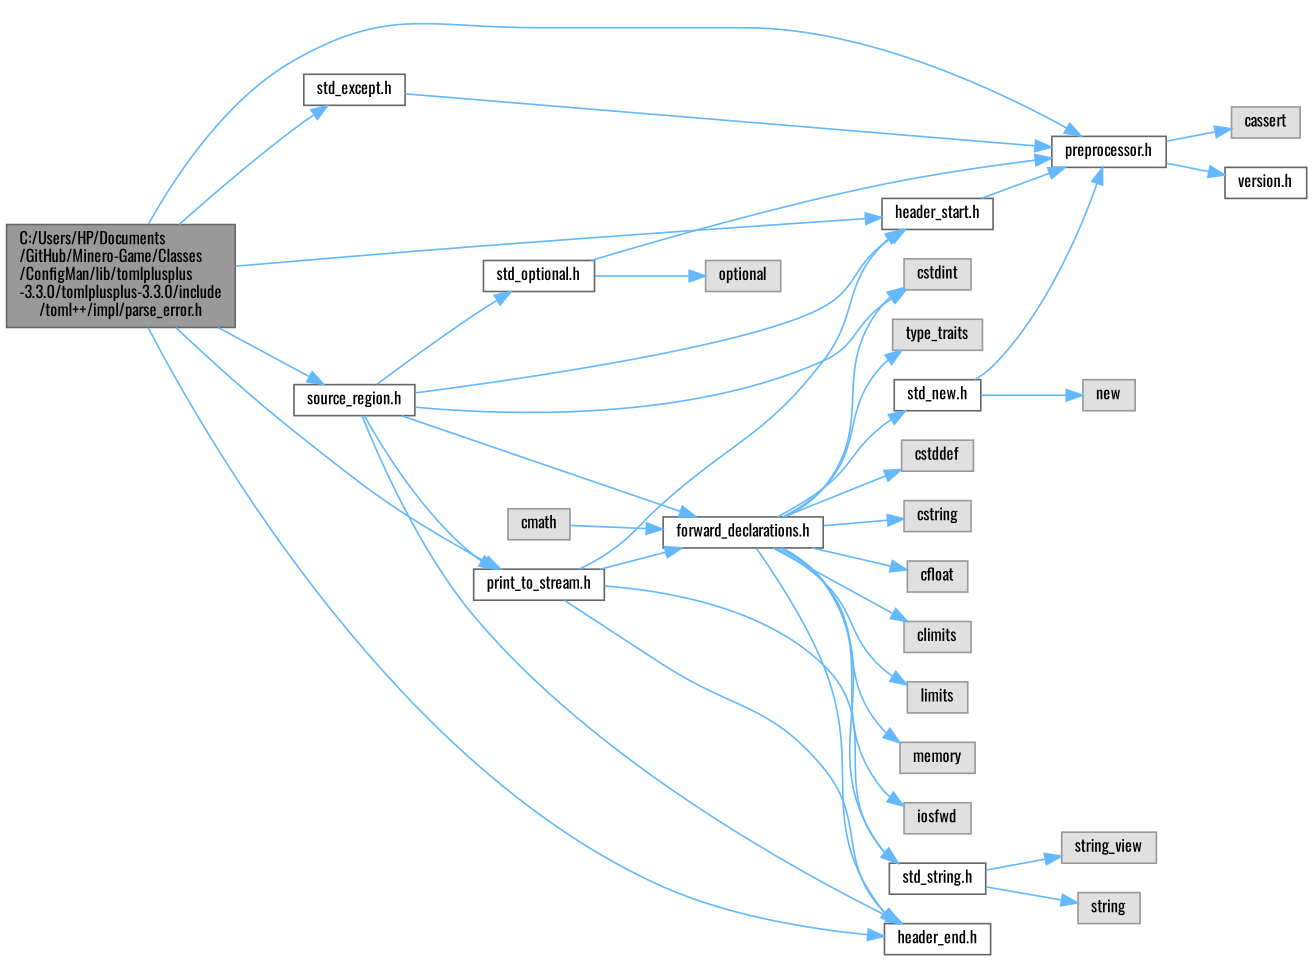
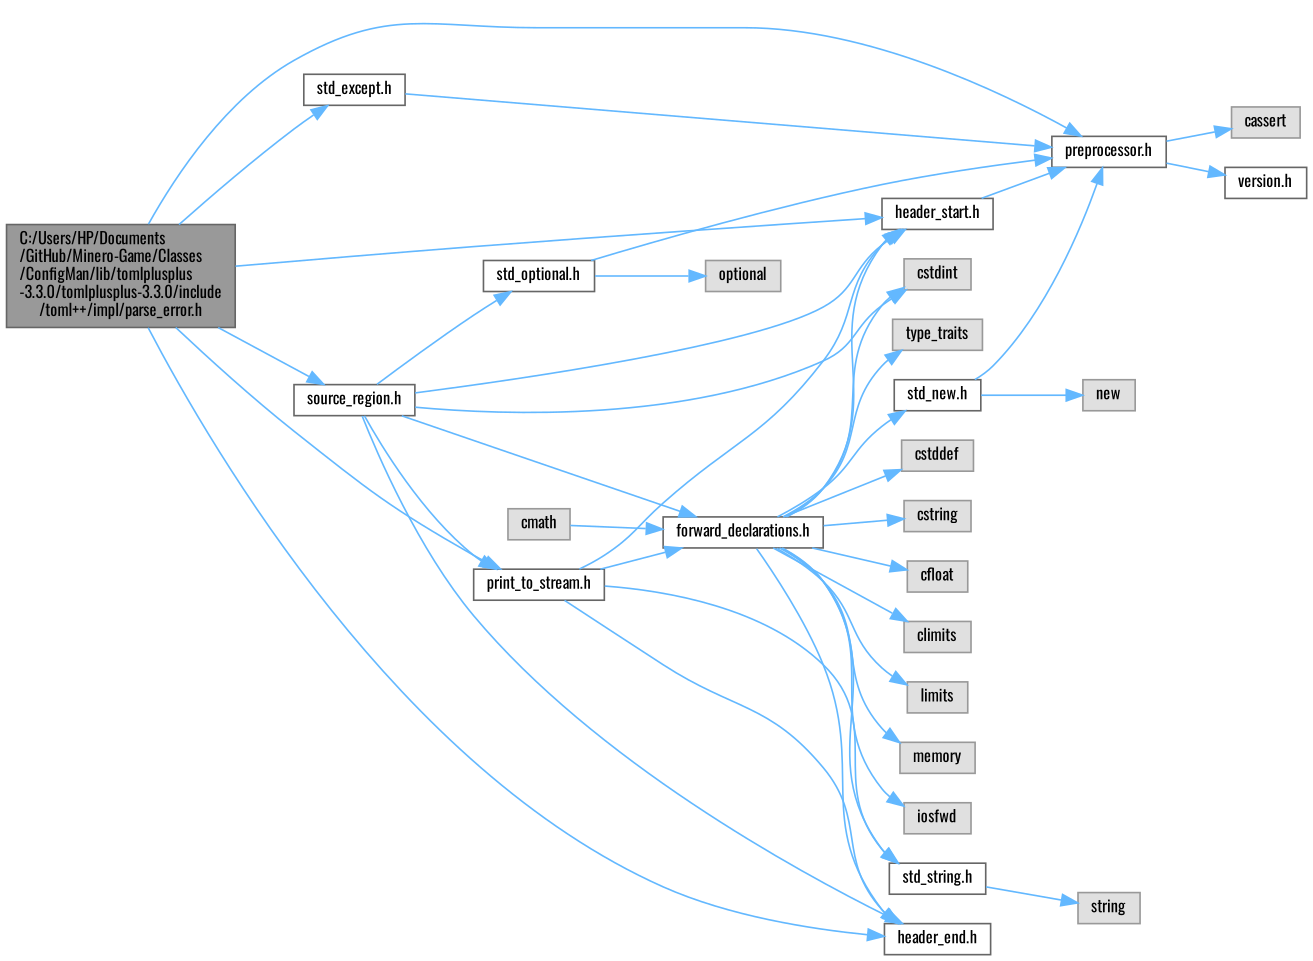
edge "forward_declarations.h" -> "header_start.h": added
node "string_view": removed
